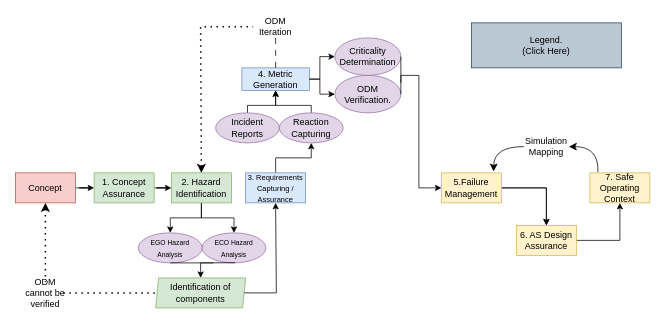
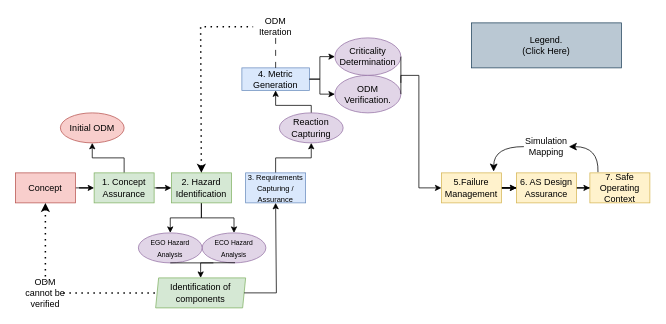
edge "Incident Reports" -> "4. Metric Generation": removed
node "Initial ODM": added
node "Incident Reports": removed
edge "1. Concept Assurance" -> "Initial ODM": added
node "6. AS Design Assurance": moved (546, 240) -> (546, 188)
